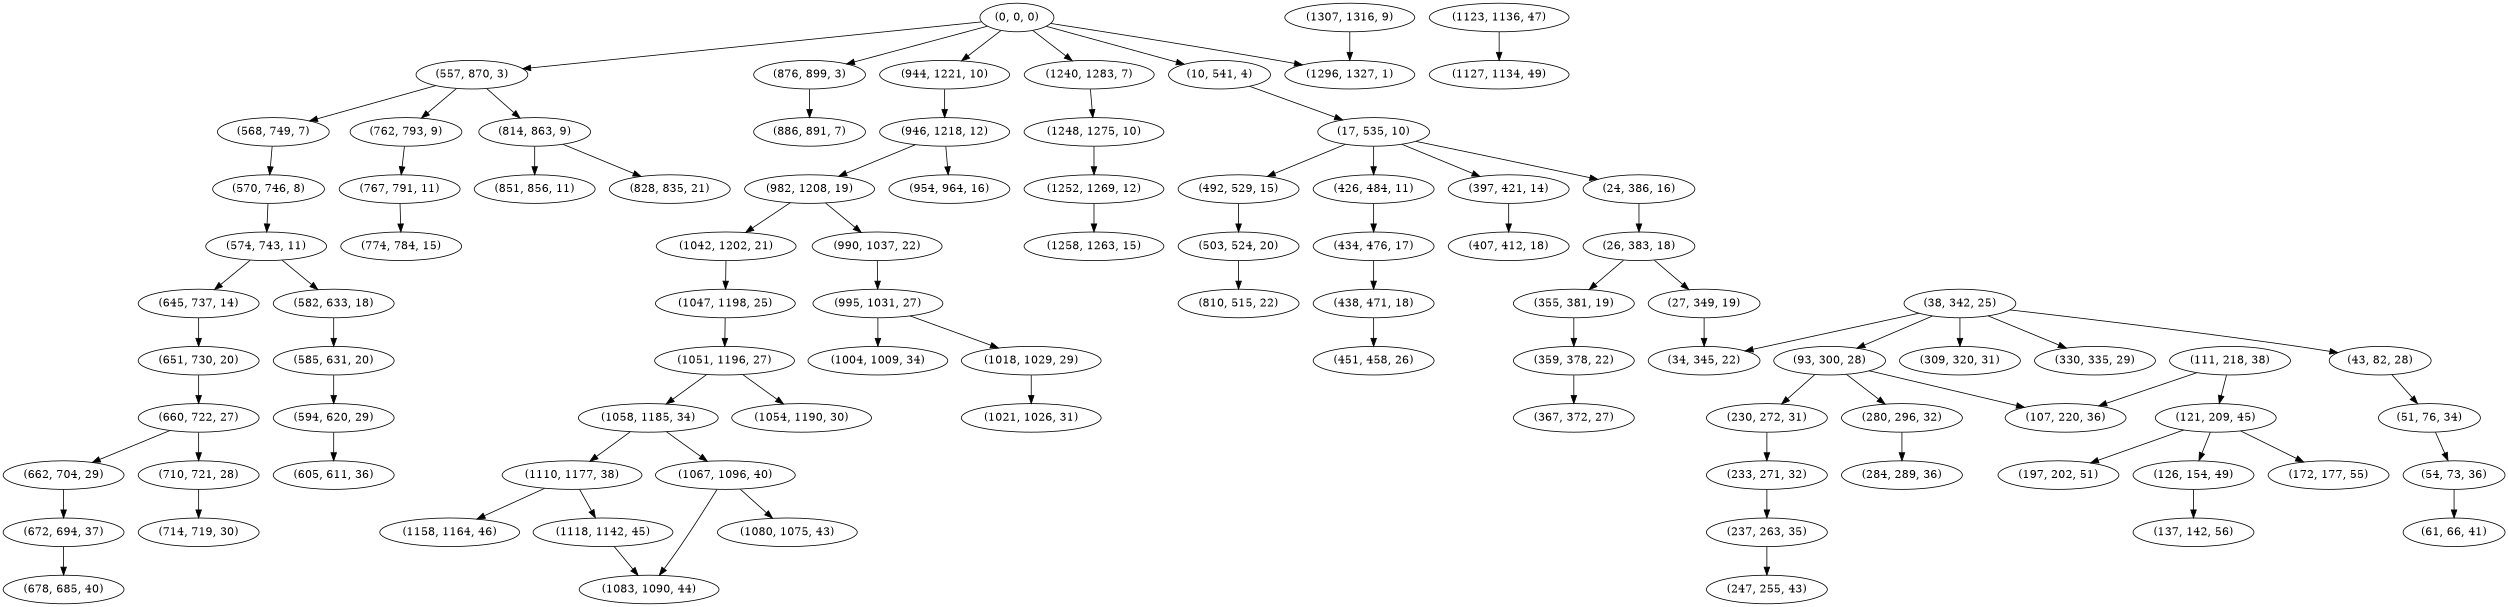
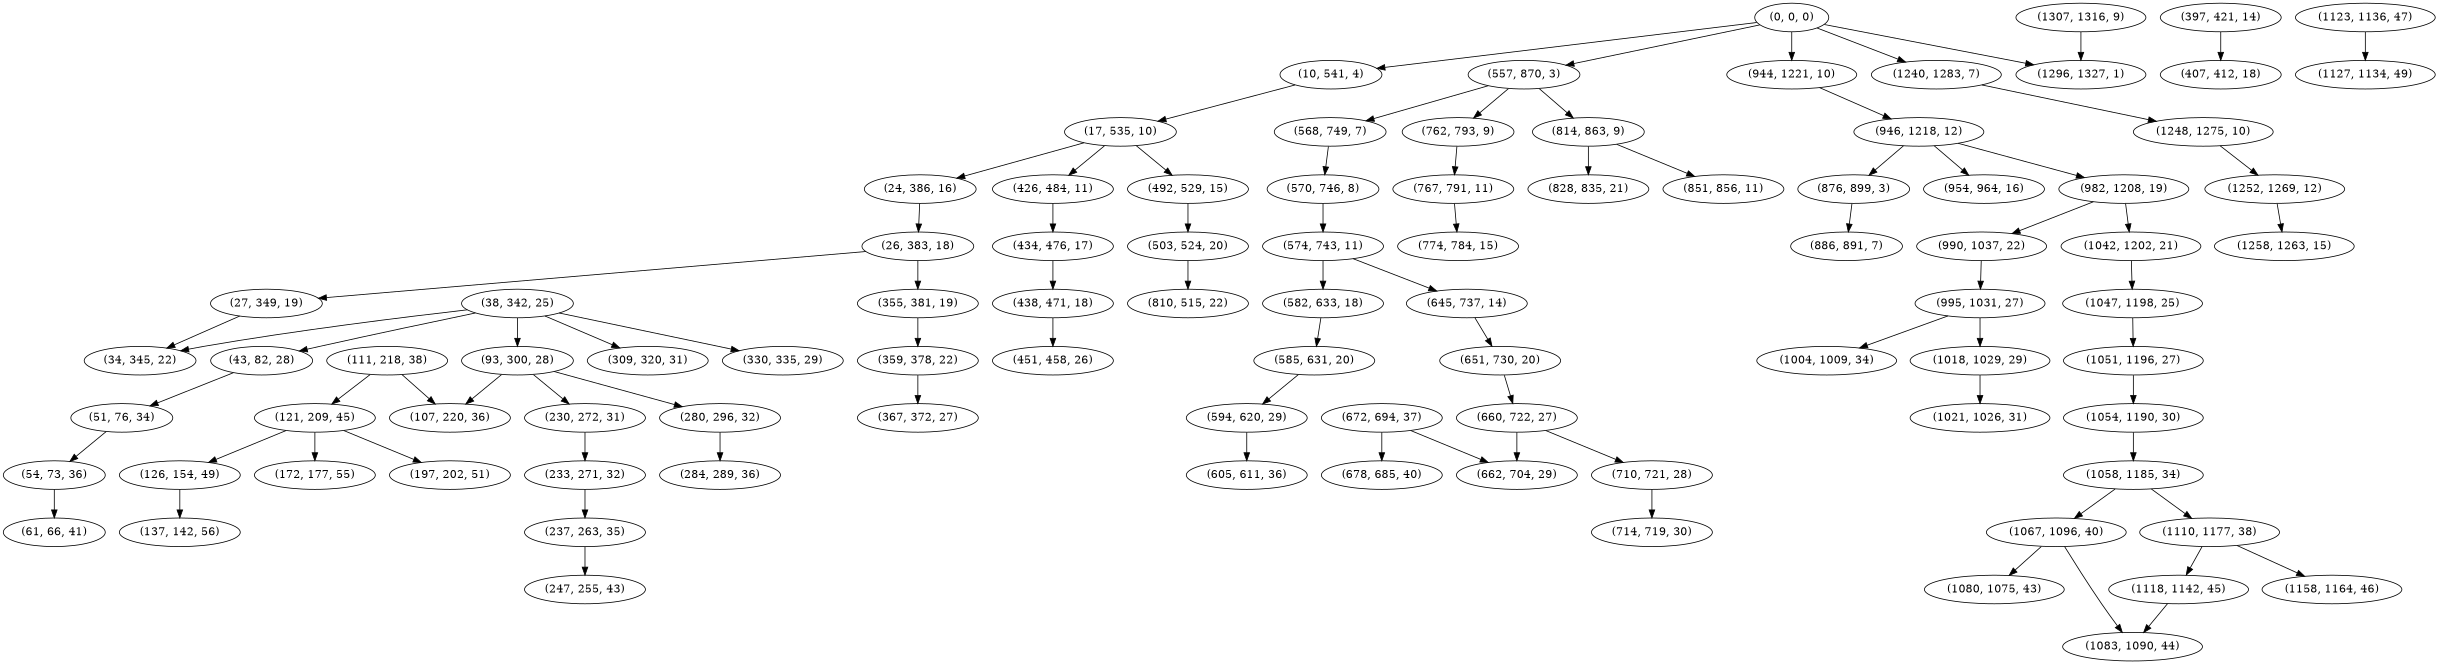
edge "(0, 0, 0)" -> "(876, 899, 3)": now "(946, 1218, 12)" -> "(876, 899, 3)"
edge "(17, 535, 10)" -> "(397, 421, 14)": removed
edge "(1051, 1196, 27)" -> "(1058, 1185, 34)": now "(1054, 1190, 30)" -> "(1058, 1185, 34)"
edge "(662, 704, 29)" -> "(672, 694, 37)": reversed
